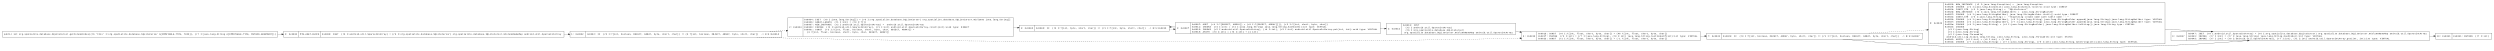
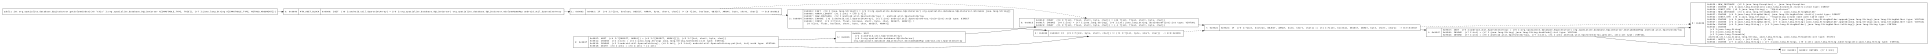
edge "3: 0x000d" -> "4: 0x000f": now "3: 0x000d" -> "7: 0x0024"
edge "8: 0x0026" -> "9: 0x0047": reversed
